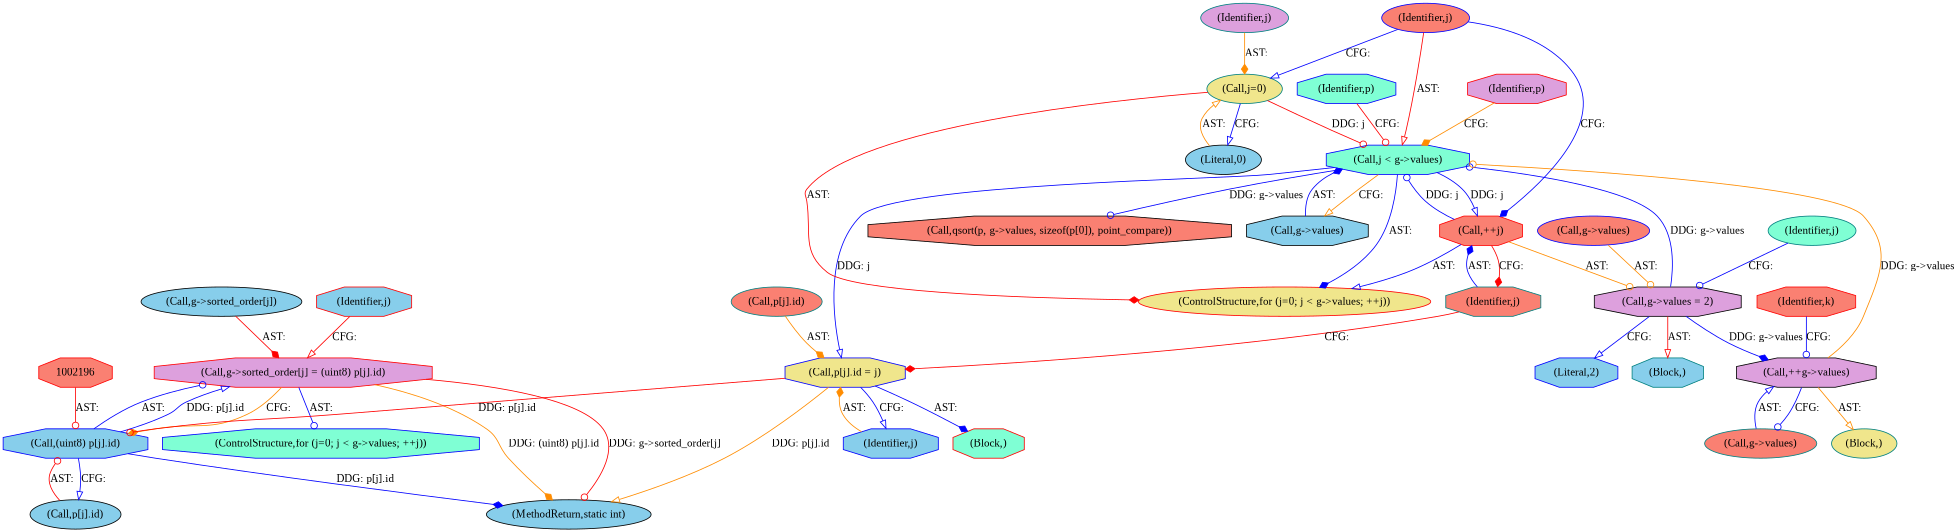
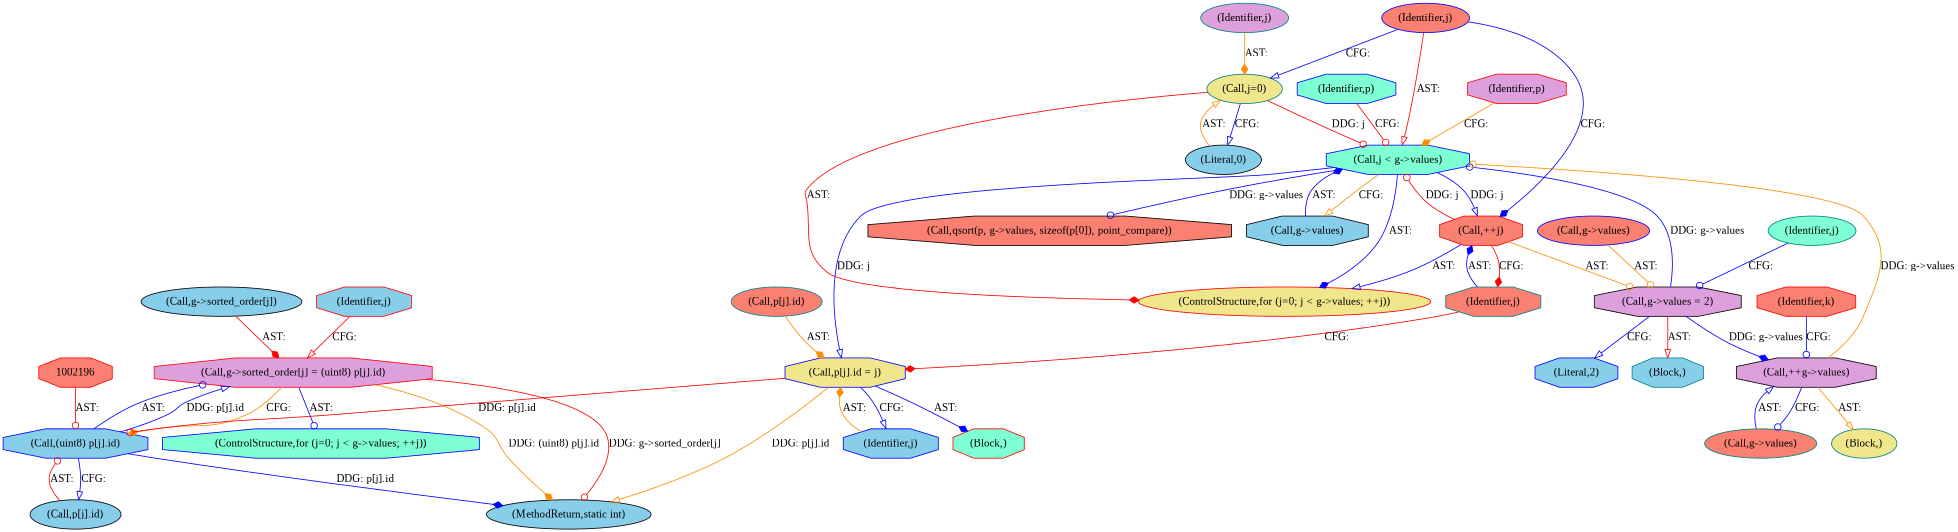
edge "(Call,++j)" -> "(Call,j < g->values)": color blue -> red
